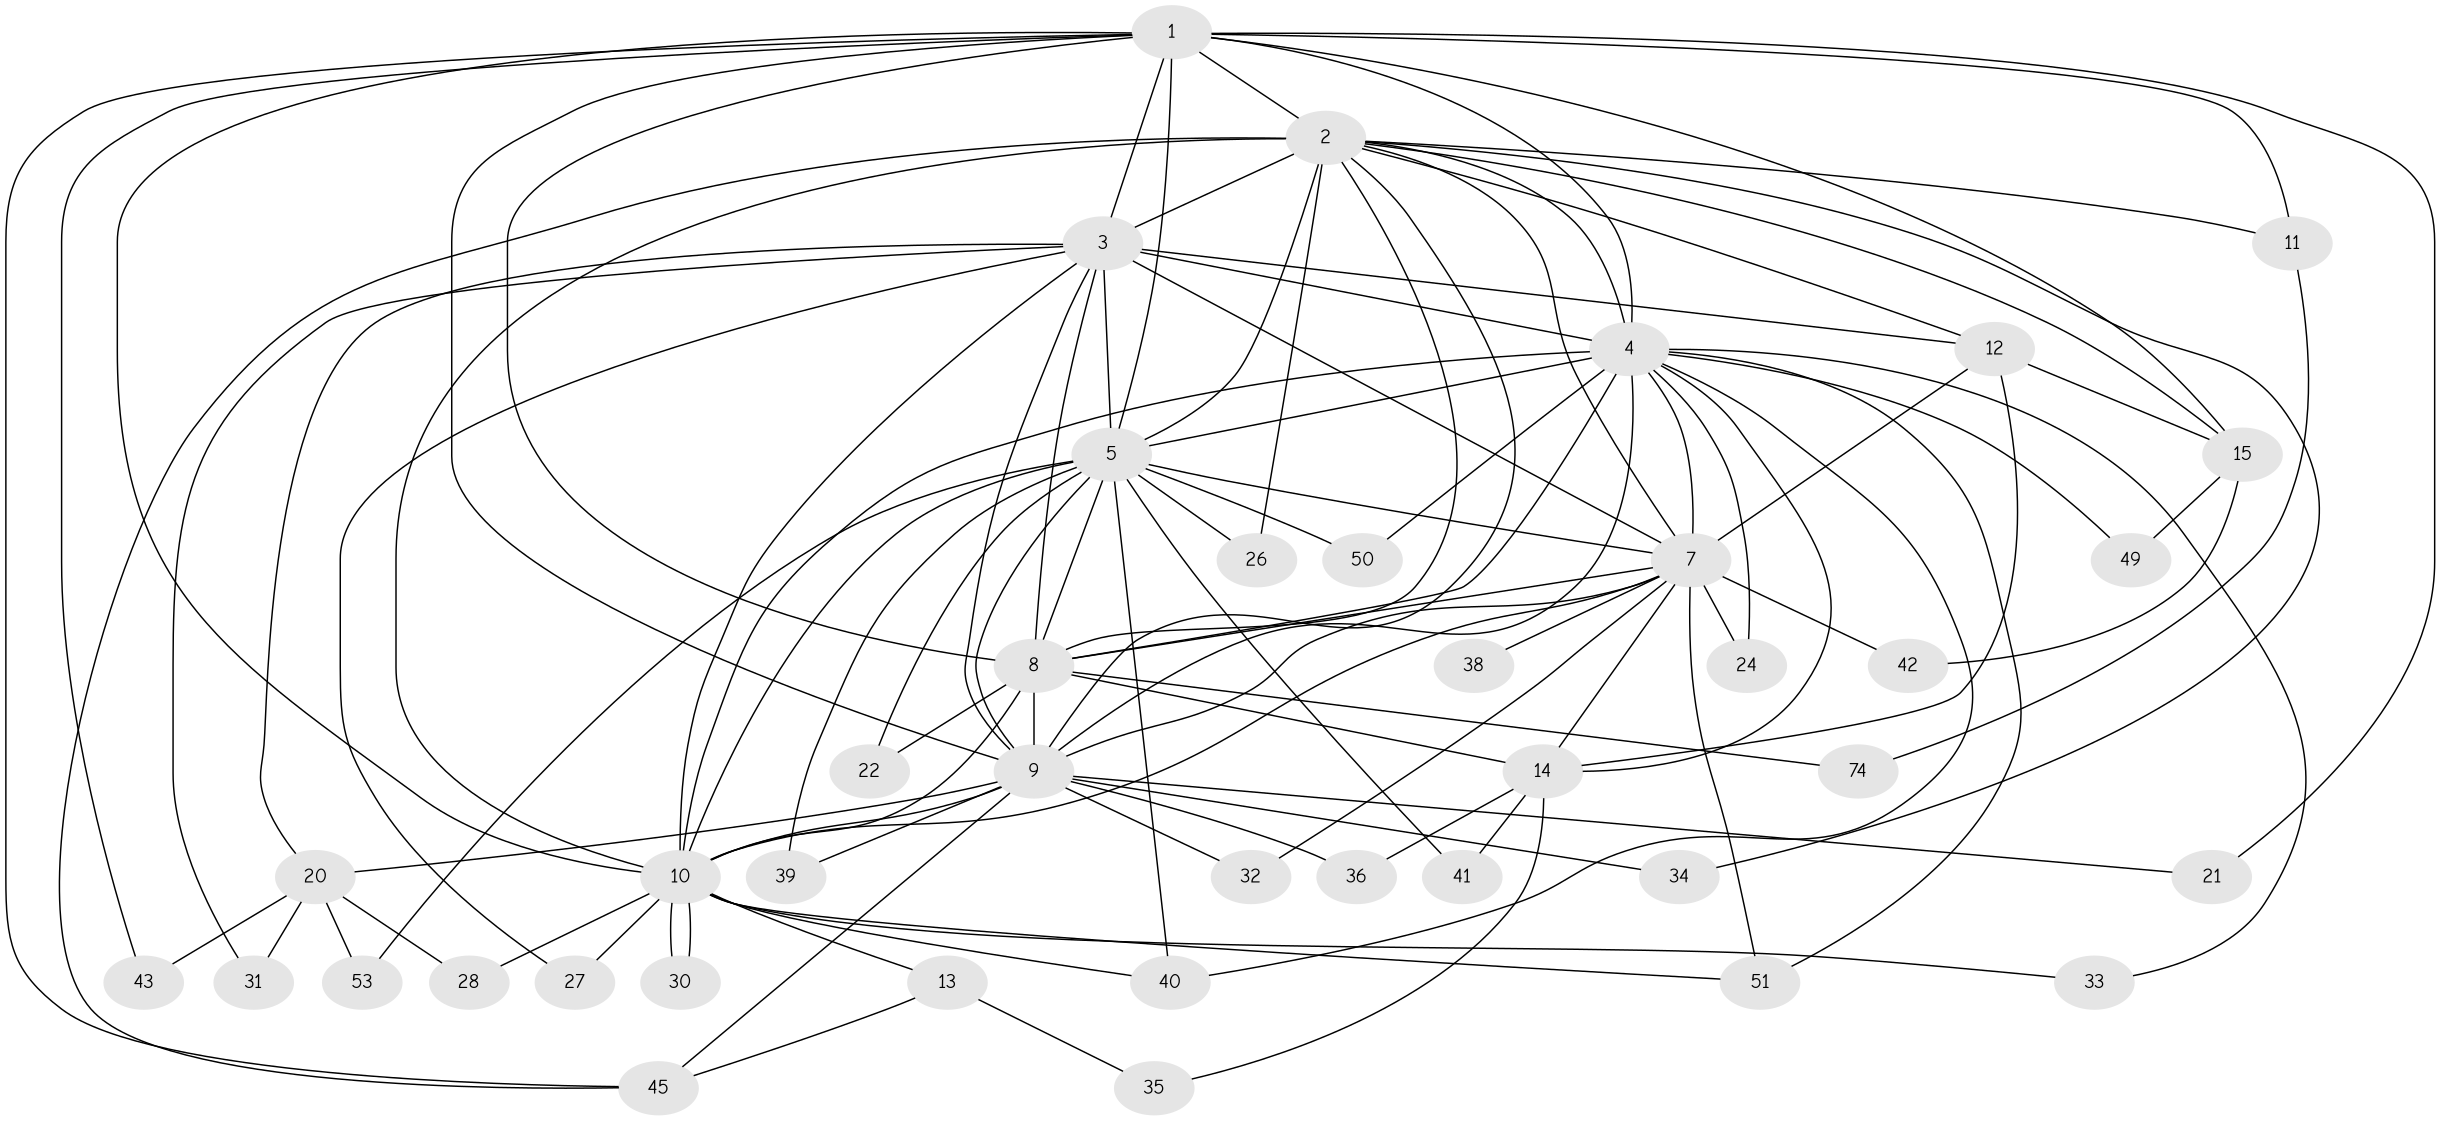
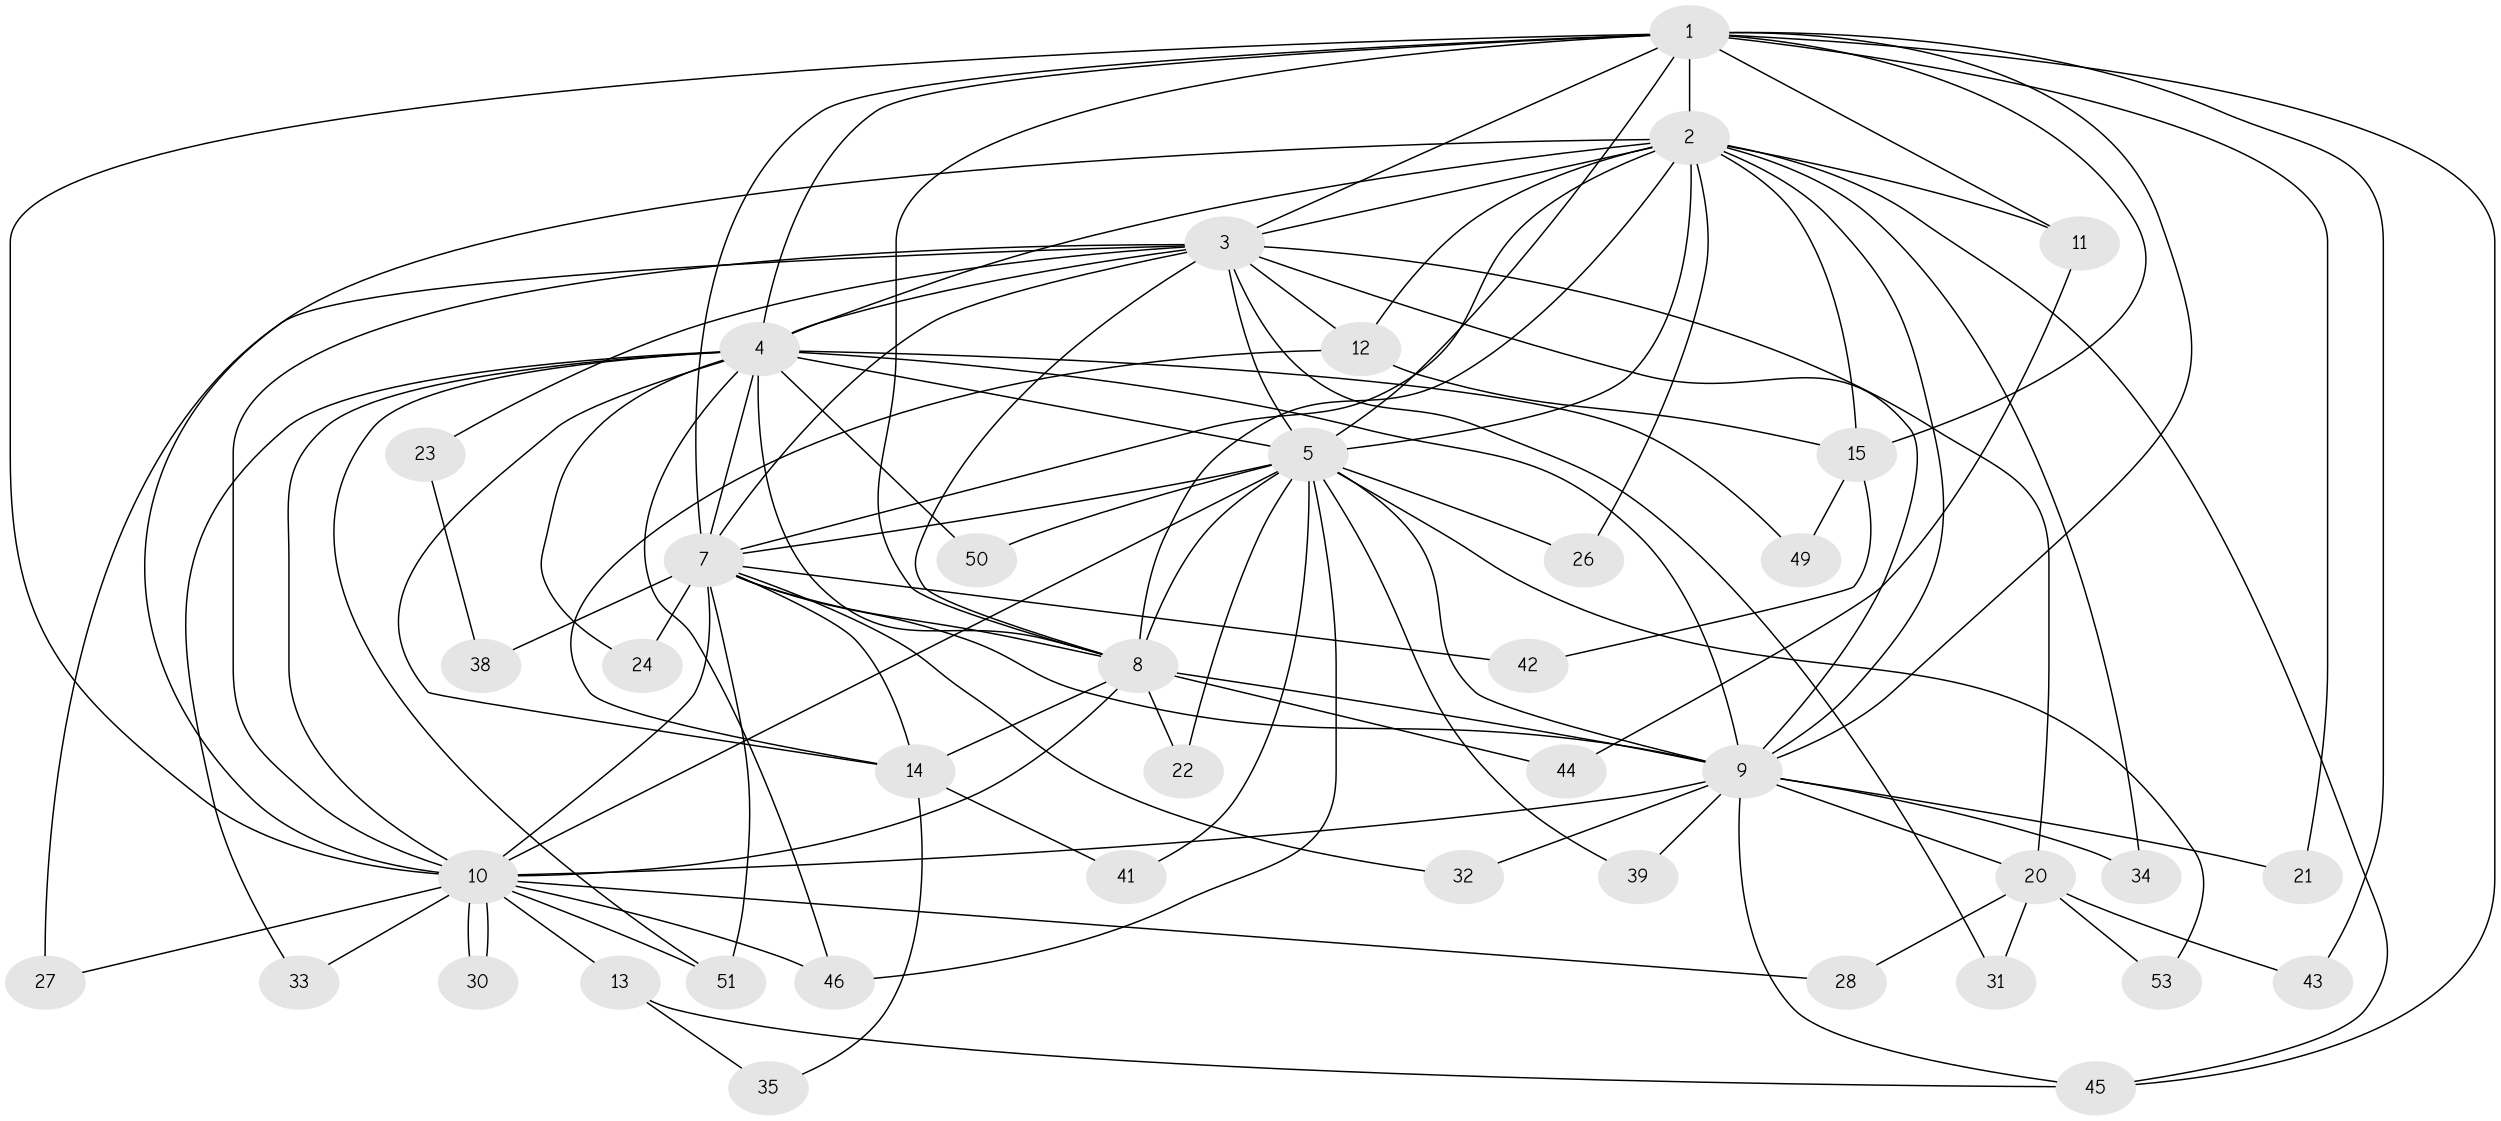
node "23": added
edge "12" -- "7": now "1" -- "7"
node "74": label "74" -> "44"
node "36": removed
node "40": label "40" -> "46"
